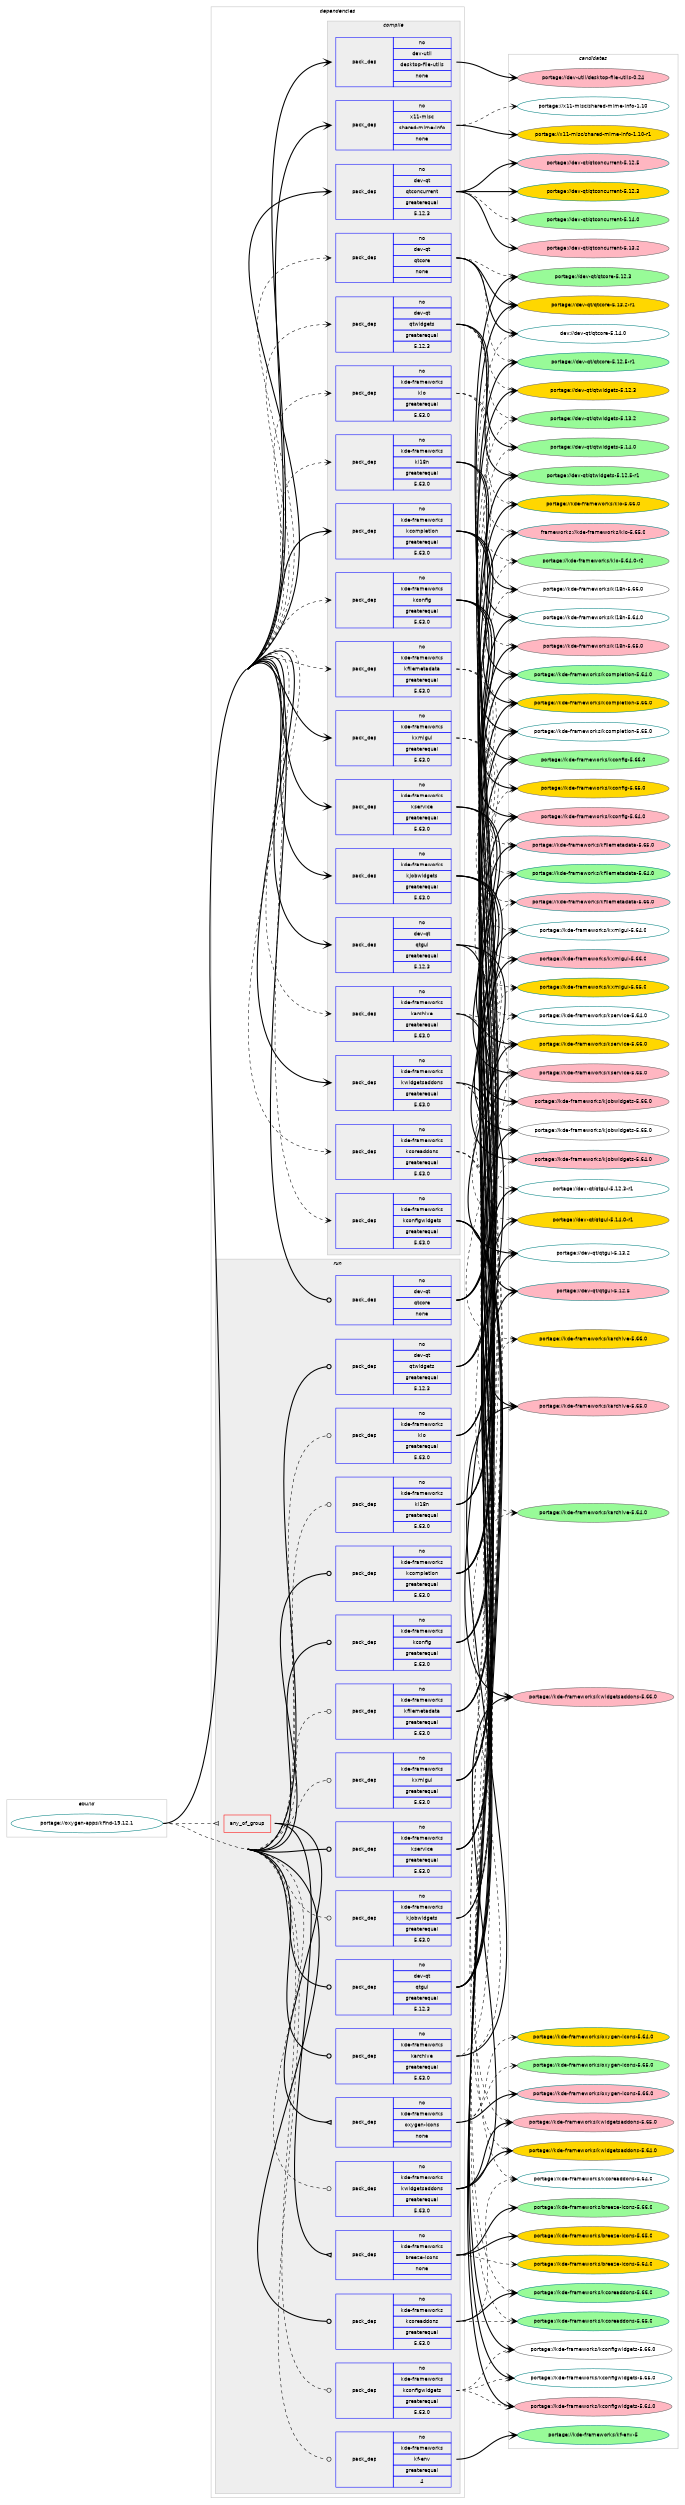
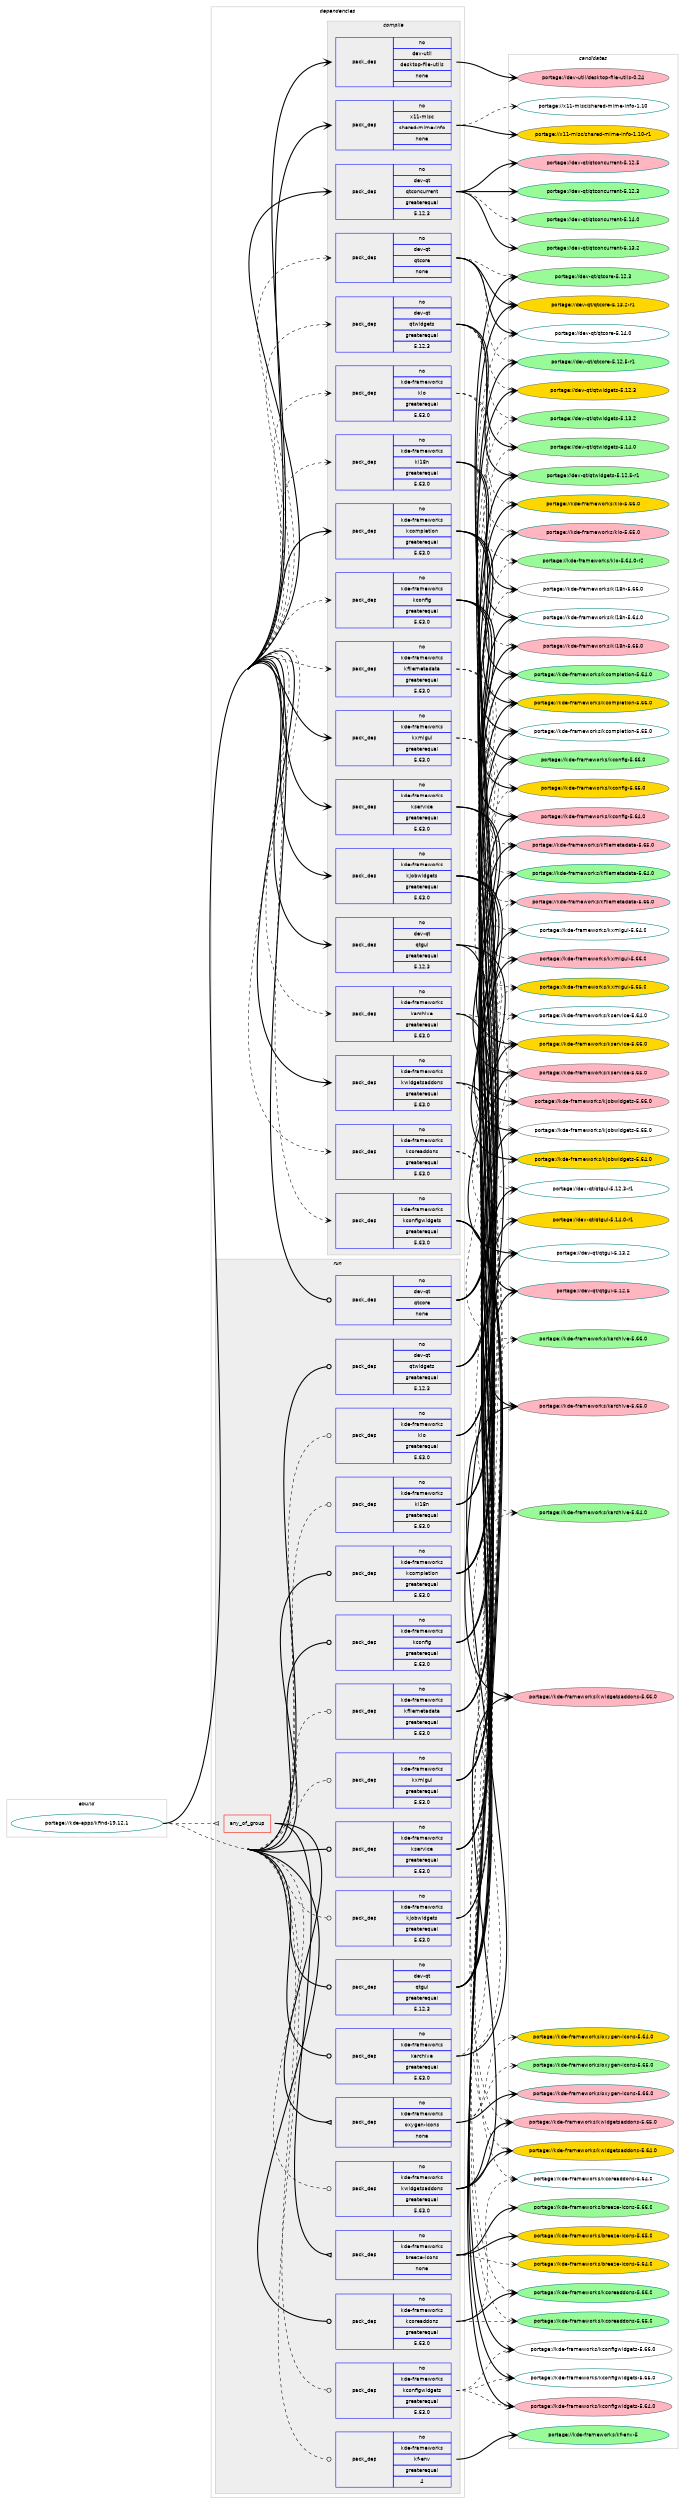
node "portage://dev-qt/qtconcurrent-5.12.3": fillcolor gold -> palegreen
node "portage://dev-qt/qtconcurrent-5.13.2": fillcolor lightpink -> palegreen
node "dev://dev-qt/qtcore-5.14.0": label "dev://dev-qt/qtcore-5.14.0" -> "portage://dev-qt/qtcore-5.14.0"
node "frameworks://kde-frameworks/kio-5.65.0": label "frameworks://kde-frameworks/kio-5.65.0" -> "portage://kde-frameworks/kio-5.65.0"
node "portage://kde-frameworks/kjobwidgets-5.64.0": fillcolor lightpink -> gold
node "portage://kde-frameworks/karchive-5.66.0": fillcolor gold -> palegreen
node "portage://oxygen-apps/kfind-19.12.1": label "portage://oxygen-apps/kfind-19.12.1" -> "portage://kde-apps/kfind-19.12.1"
